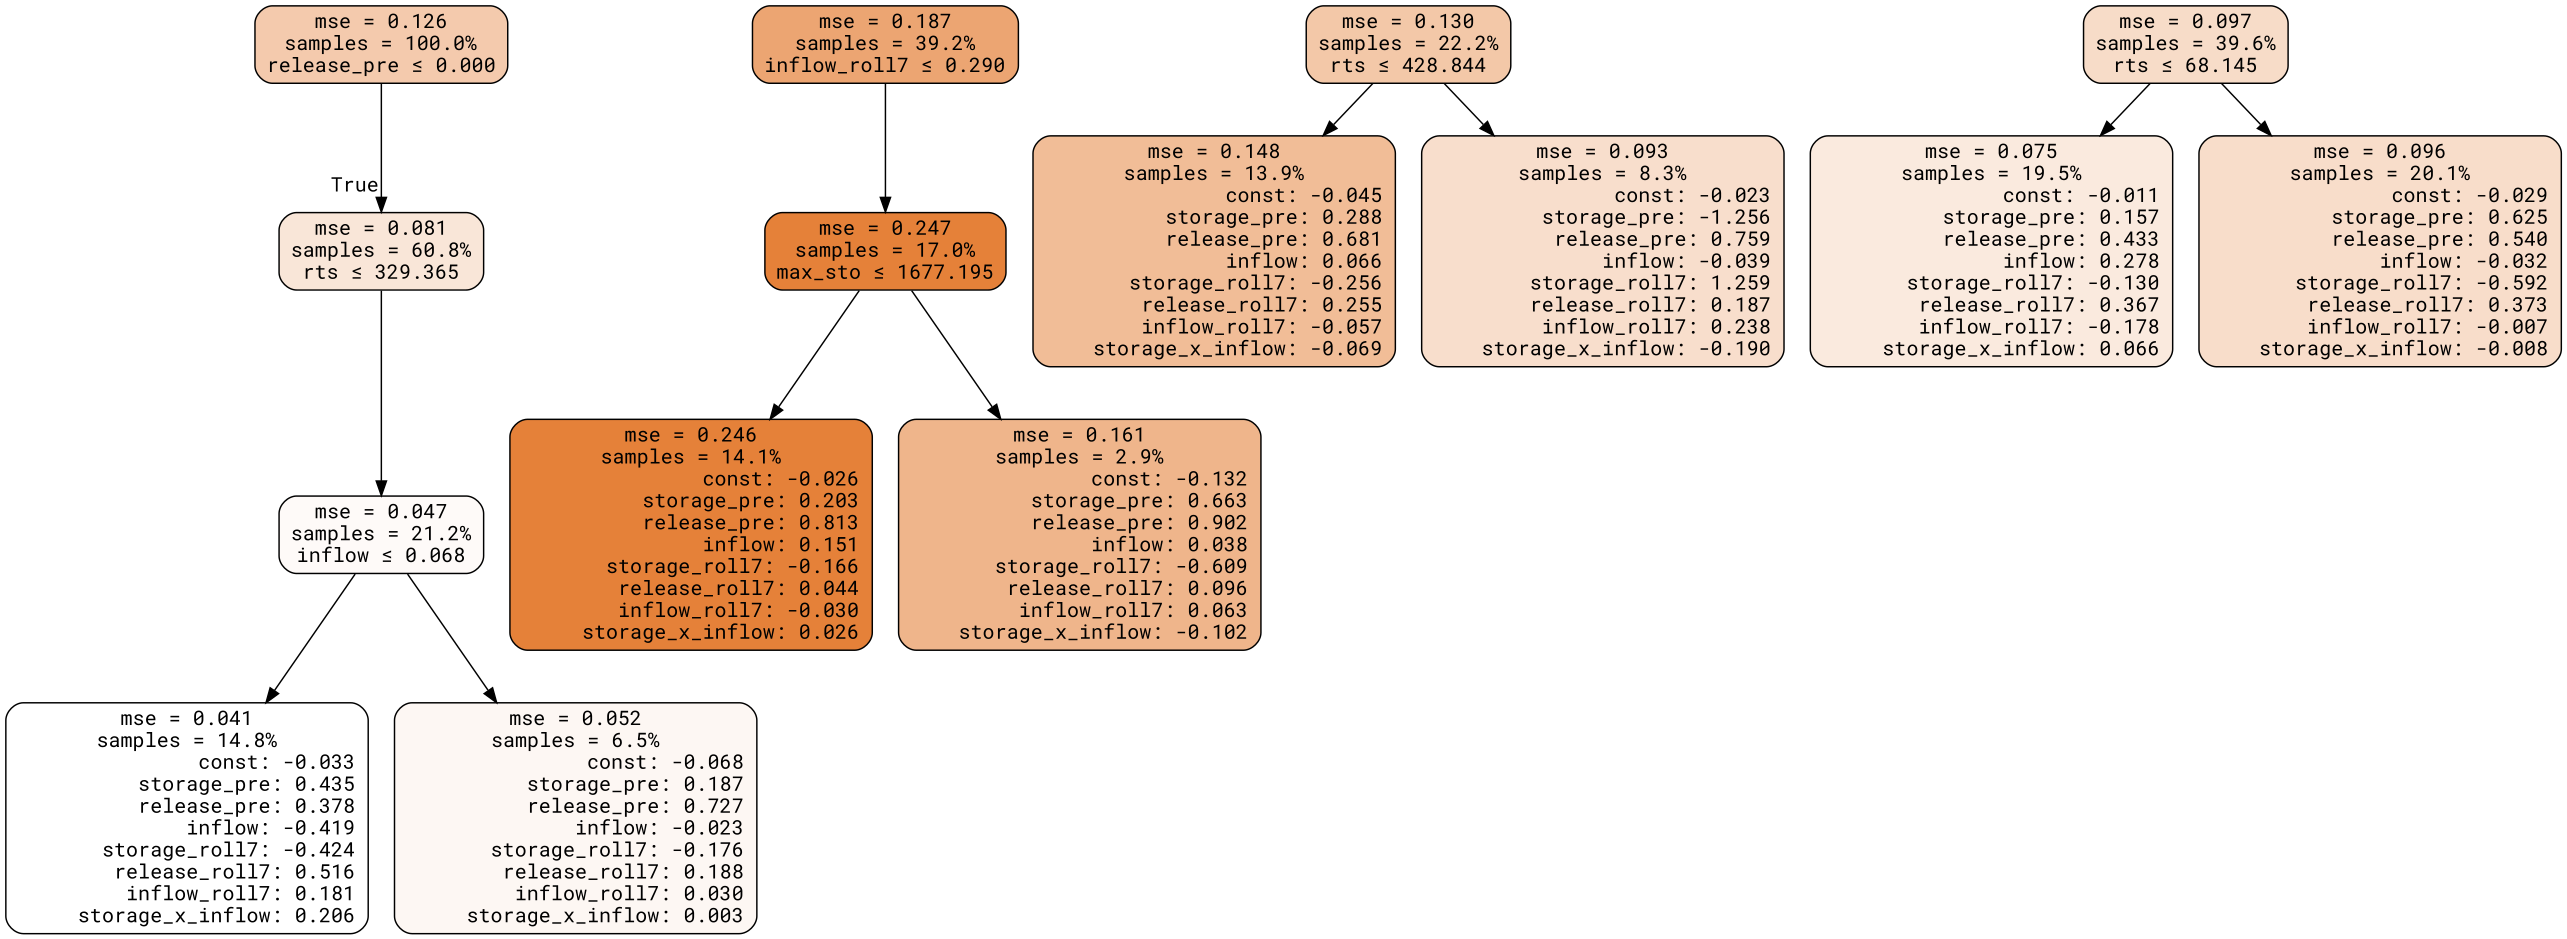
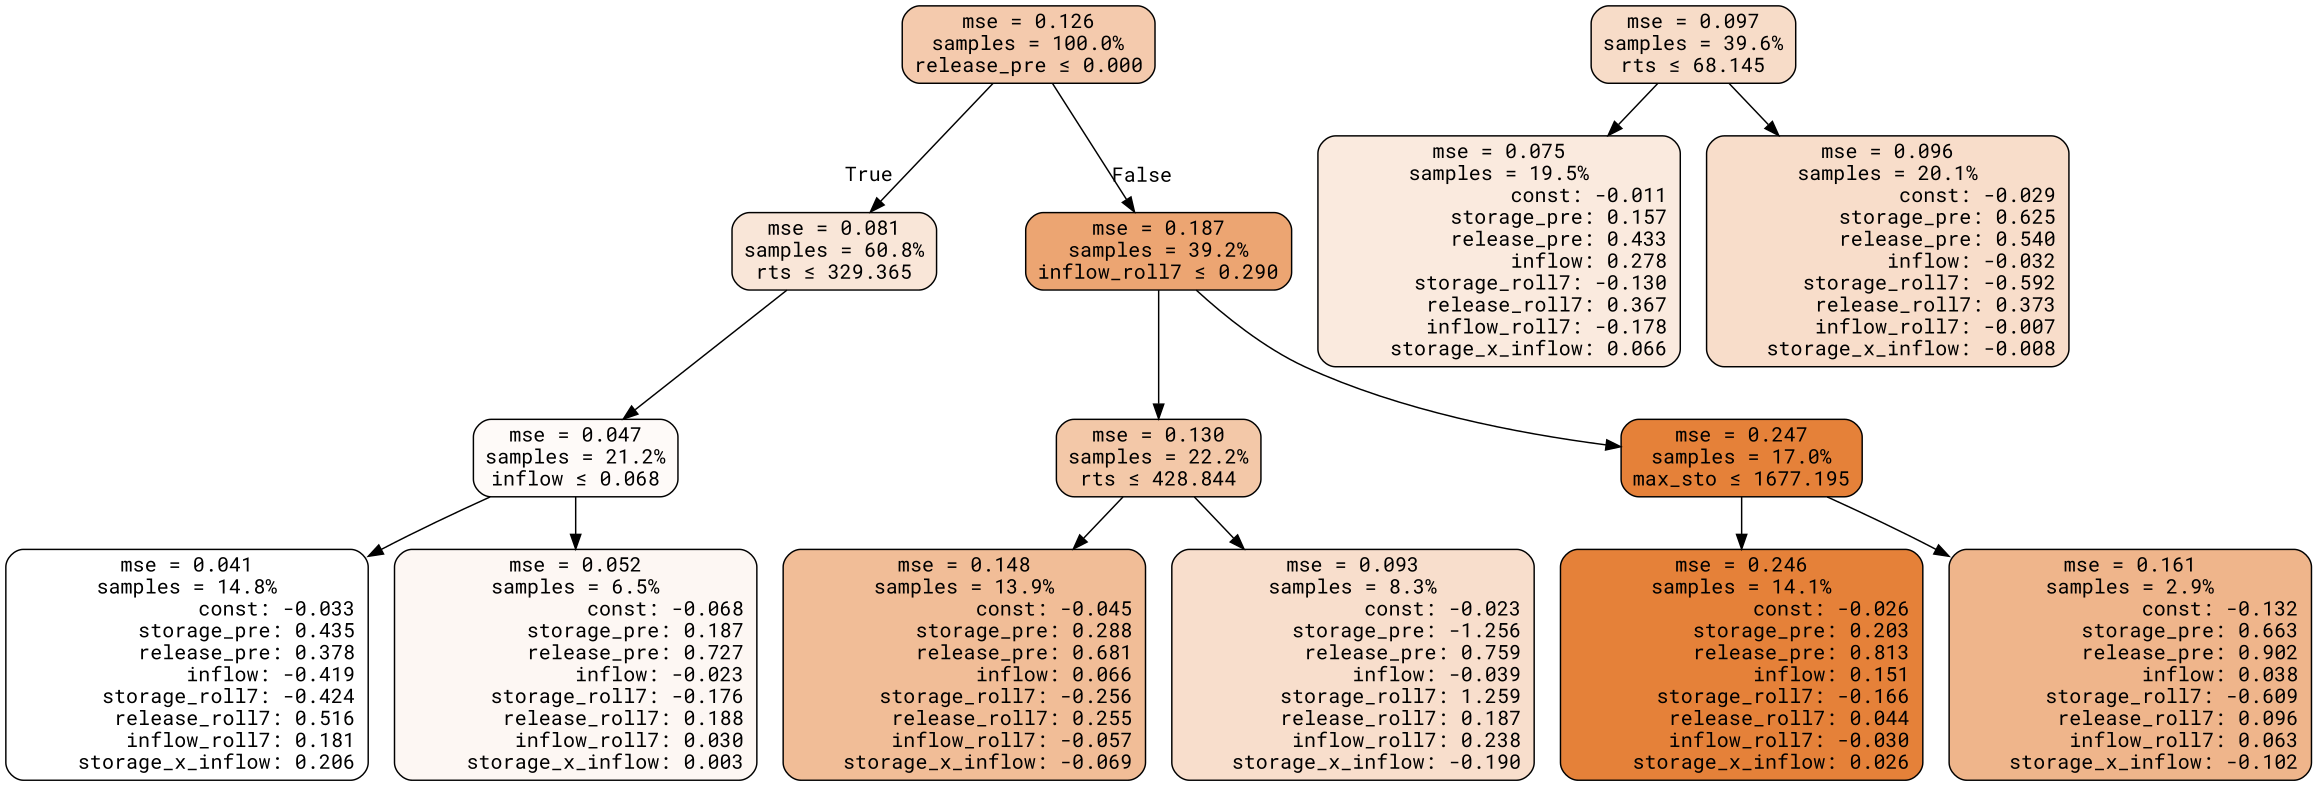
edge "mse = 0.126 samples = 100.0% release_pre ≤ 0.000" -> "mse = 0.187 samples = 39.2% inflow_roll7 ≤ 0.290": added
edge "mse = 0.187 samples = 39.2% inflow_roll7 ≤ 0.290" -> "mse = 0.130 samples = 22.2% rts ≤ 428.844": added
